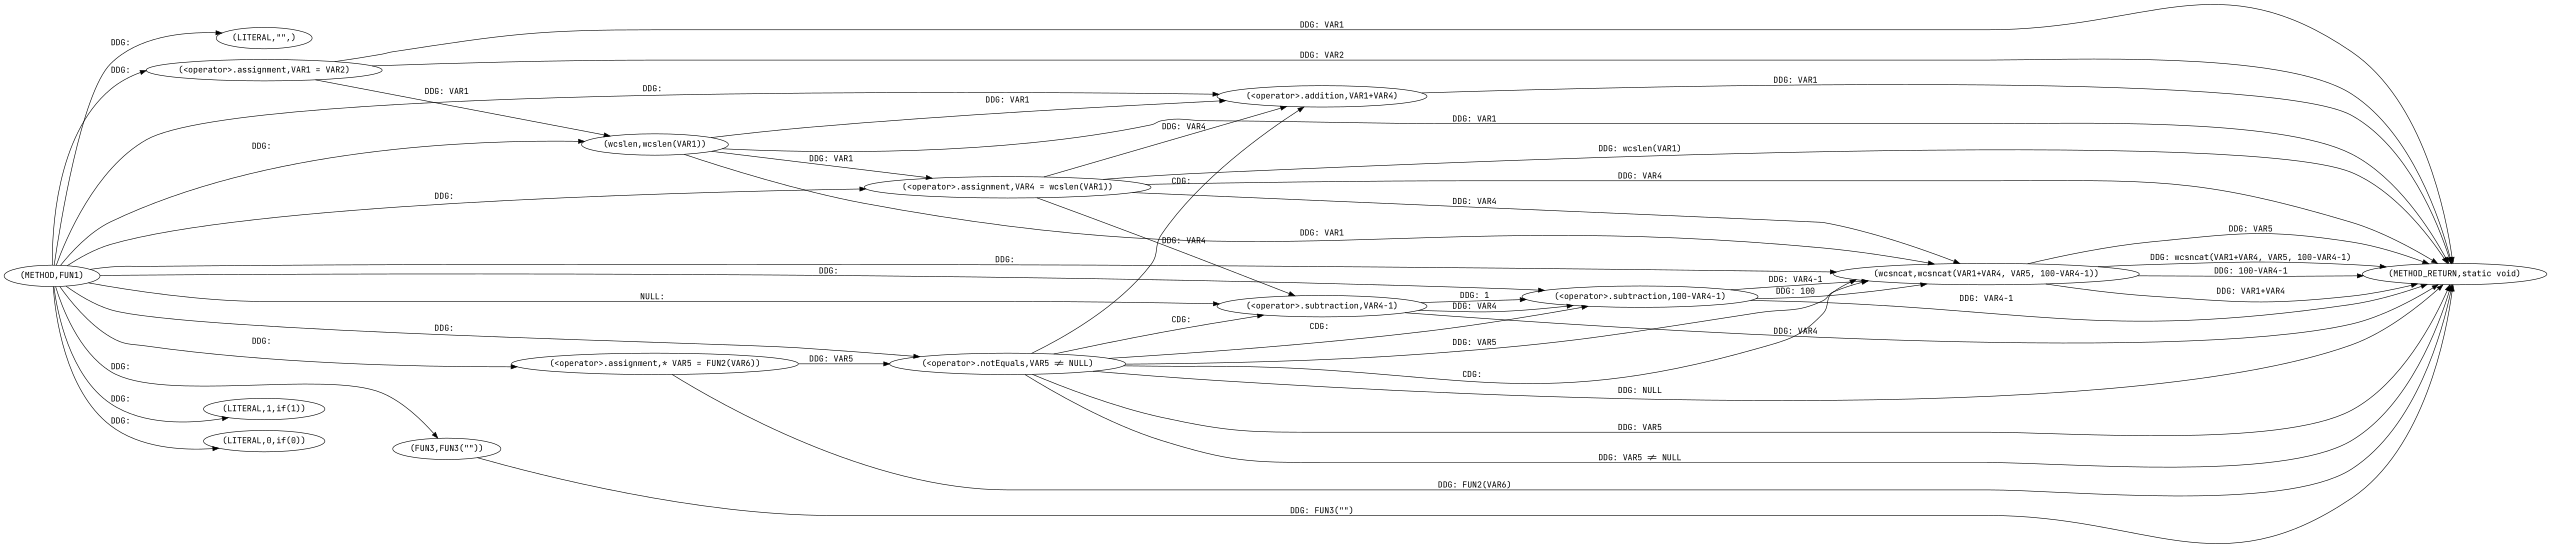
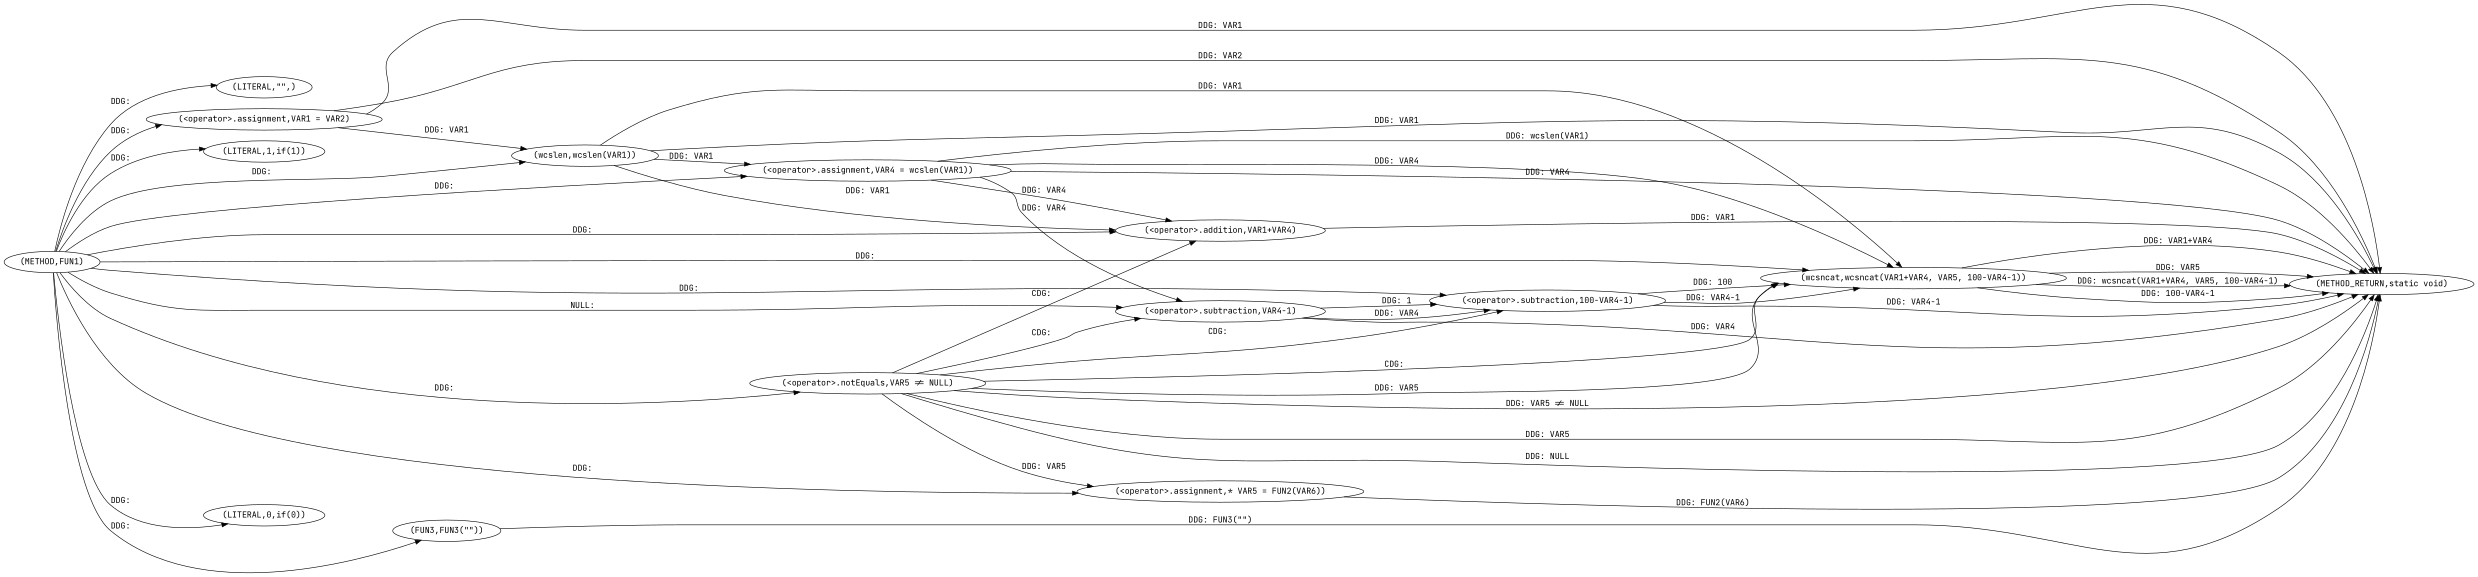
edge "(<operator>.assignment,* VAR5 = FUN2(VAR6))" -> "(<operator>.notEquals,VAR5 != NULL)": reversed
